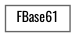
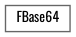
node "FBase61": label "FBase61" -> "FBase64"
